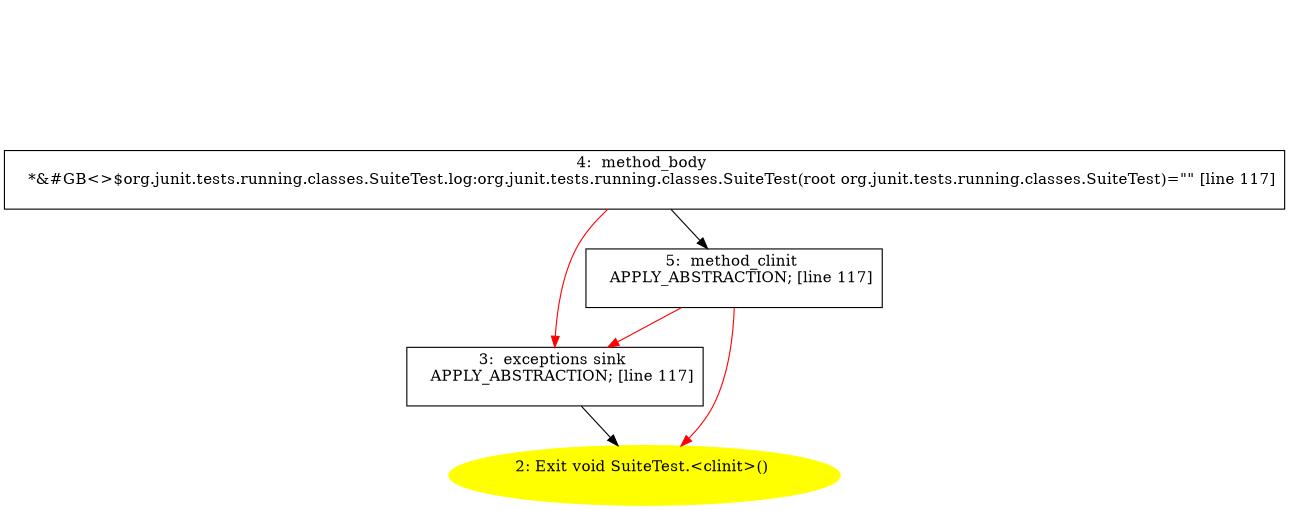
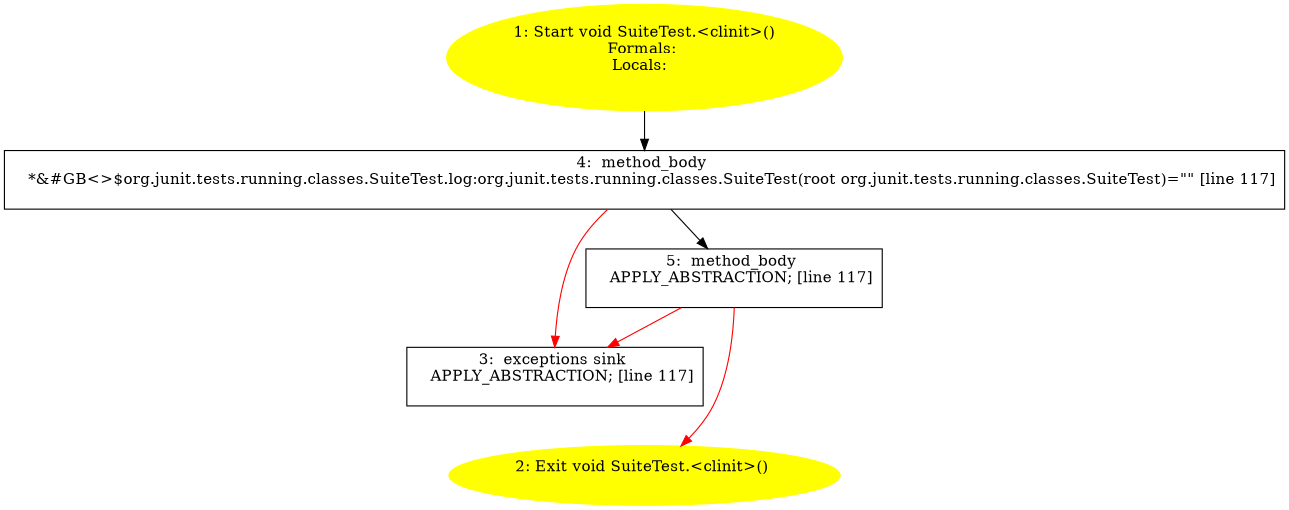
node "1: Start void SuiteTest.<clinit>() Formals: Locals:": added
node "5:  method_clinit APPLY_ABSTRACTION; [line 117]": label "5:  method_clinit APPLY_ABSTRACTION; [line 117]" -> "5:  method_body APPLY_ABSTRACTION; [line 117]"
edge "3:  exceptions sink APPLY_ABSTRACTION; [line 117]" -> "2: Exit void SuiteTest.<clinit>()": removed
